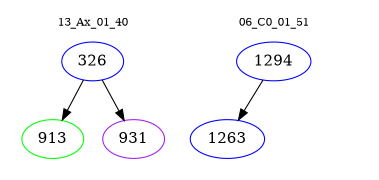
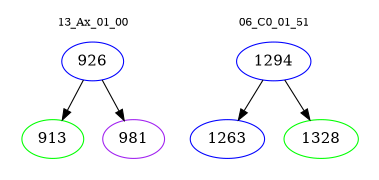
cluster "13_Ax_01_40": label "13_Ax_01_40" -> "13_Ax_01_00"
node "326": label "326" -> "926"
node "931": label "931" -> "981"
node "1328": added
